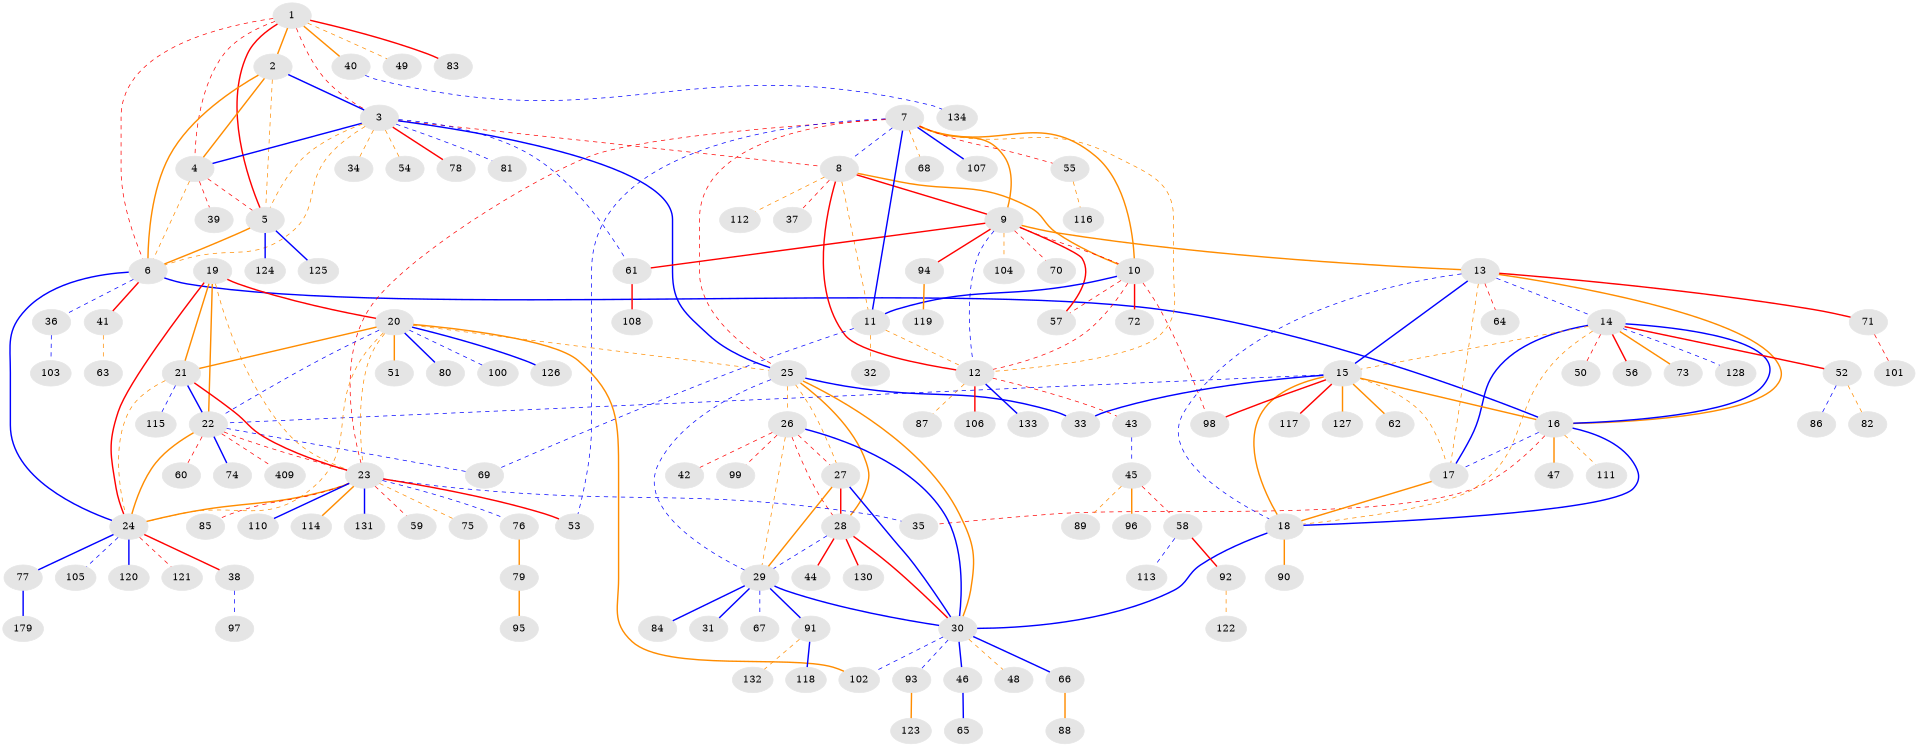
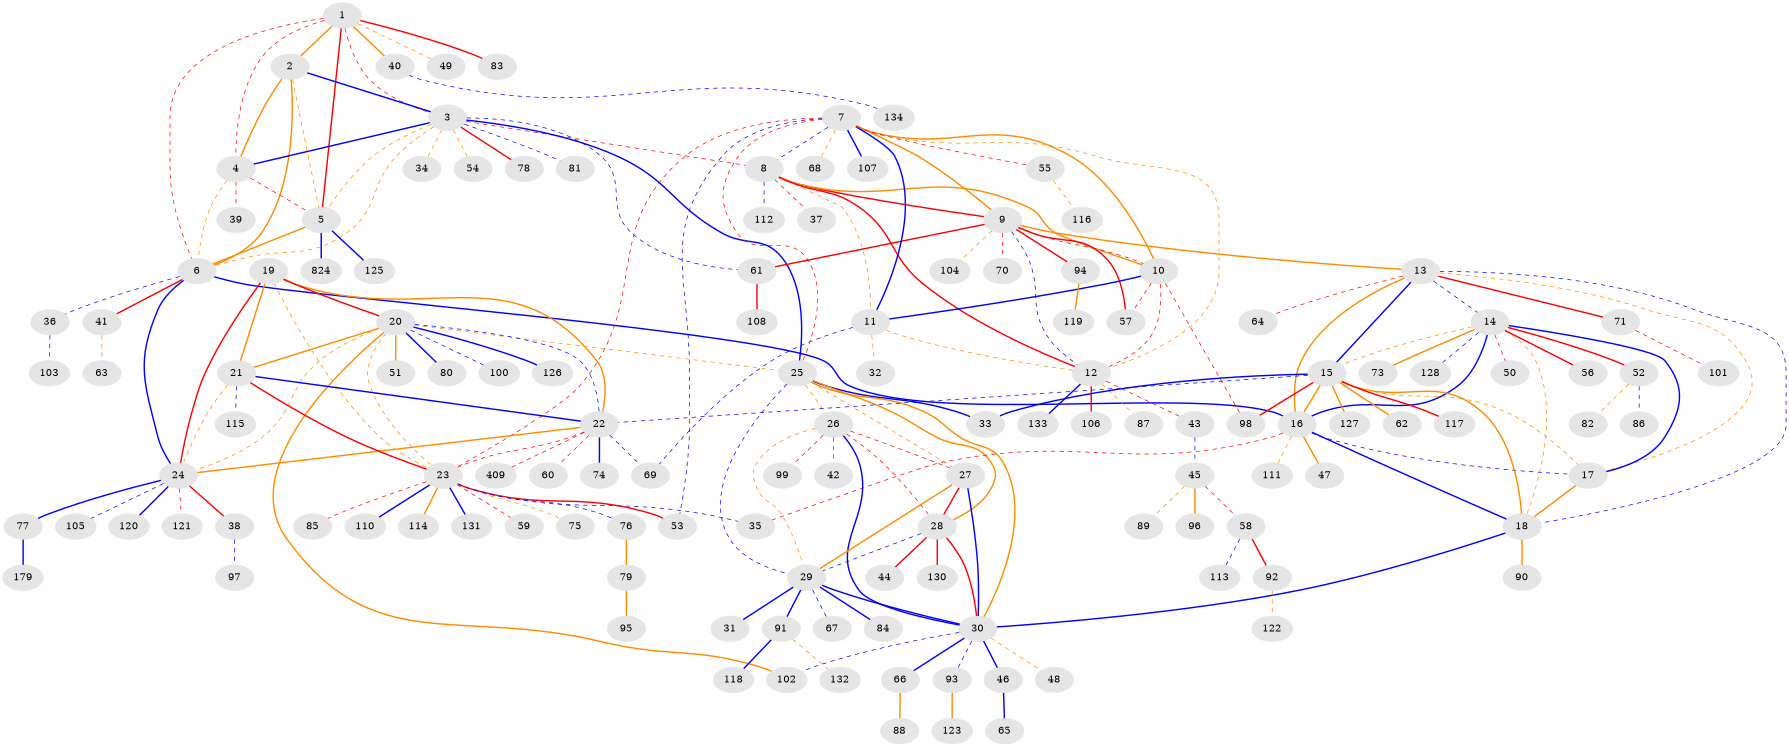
edge "8" -- "112": color darkorange -> blue
node "124": label "124" -> "824"
node "72": removed
edge "23" -- "24": removed
